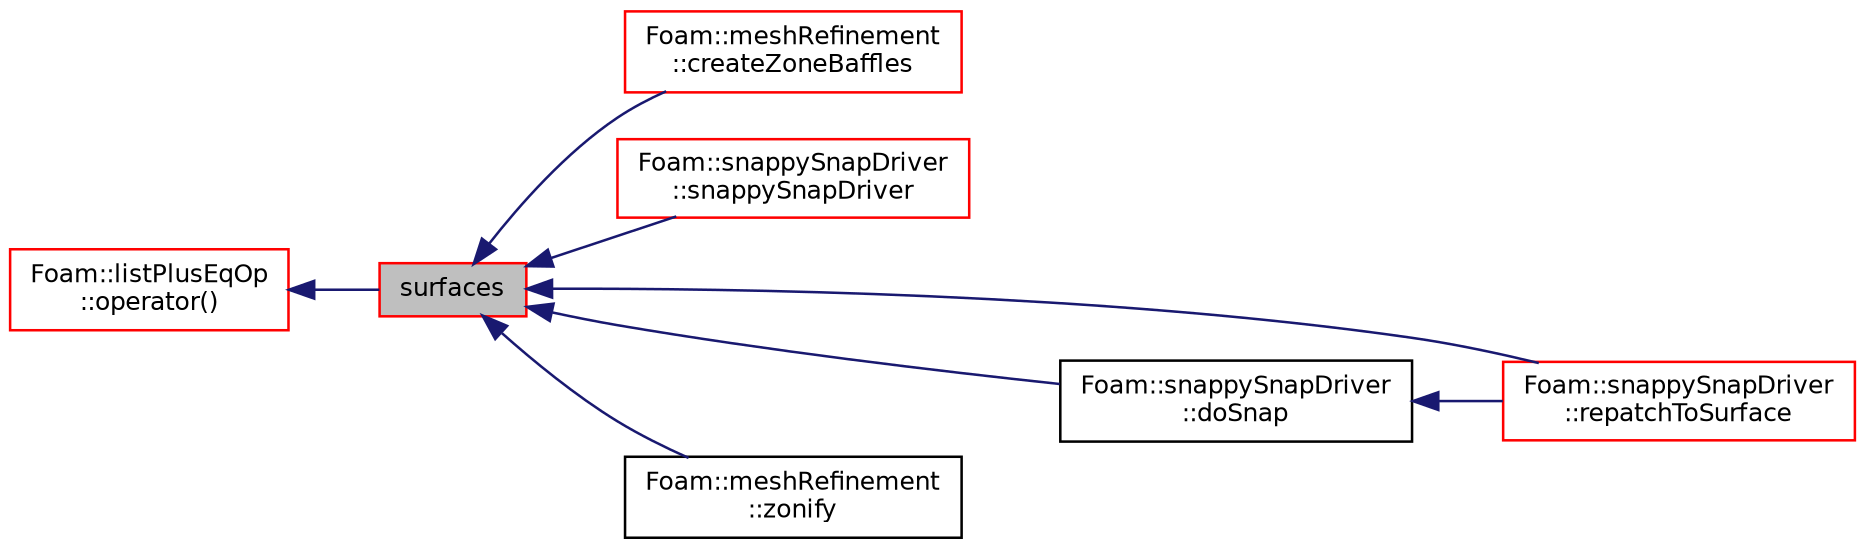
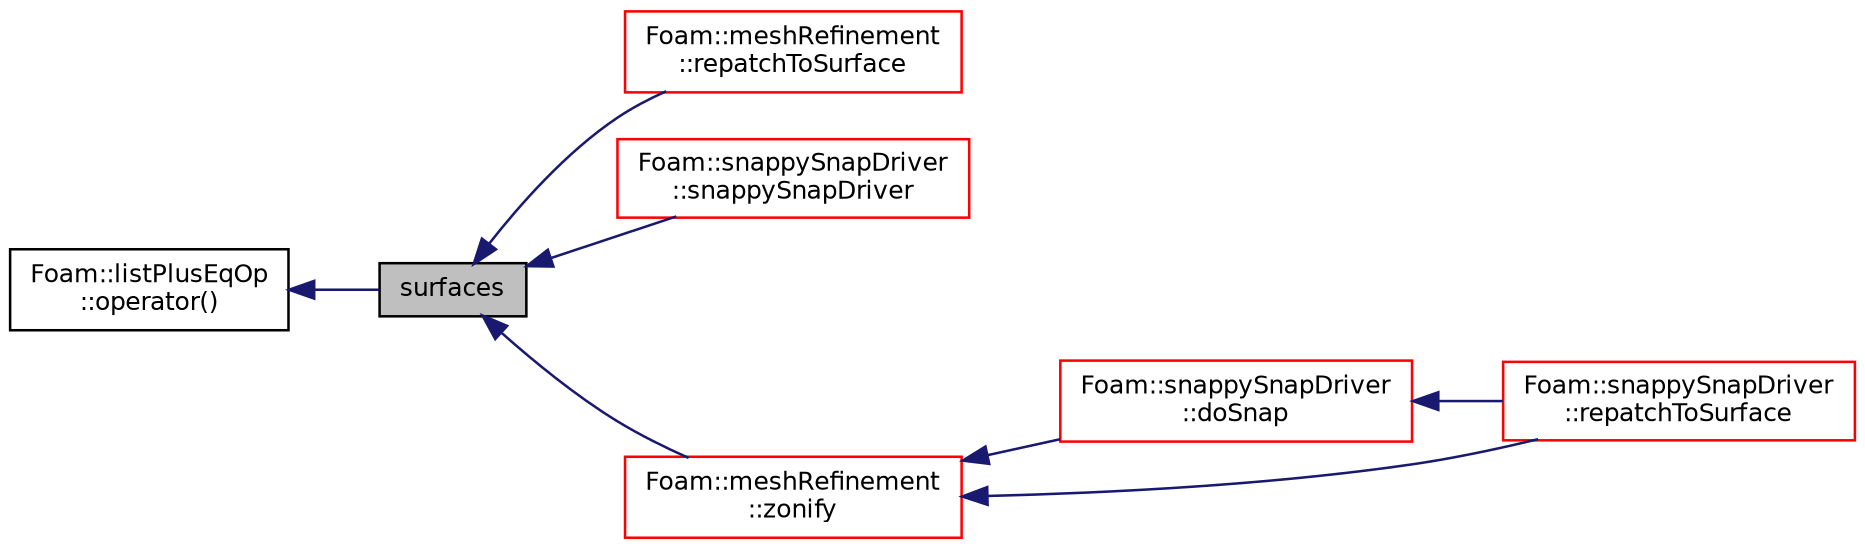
node "Foam::meshRefinement ::createZoneBaffles": label "Foam::meshRefinement ::createZoneBaffles" -> "Foam::meshRefinement ::repatchToSurface"
node "Foam::listPlusEqOp ::operator()": color red -> black
node "surfaces": color red -> black
edge "Foam::snappySnapDriver ::repatchToSurface" -> "surfaces": now "Foam::snappySnapDriver ::repatchToSurface" -> "Foam::meshRefinement ::zonify"
edge "Foam::snappySnapDriver ::doSnap" -> "surfaces": now "Foam::snappySnapDriver ::doSnap" -> "Foam::meshRefinement ::zonify"
node "Foam::snappySnapDriver ::doSnap": color black -> red
node "Foam::meshRefinement ::zonify": color black -> red
